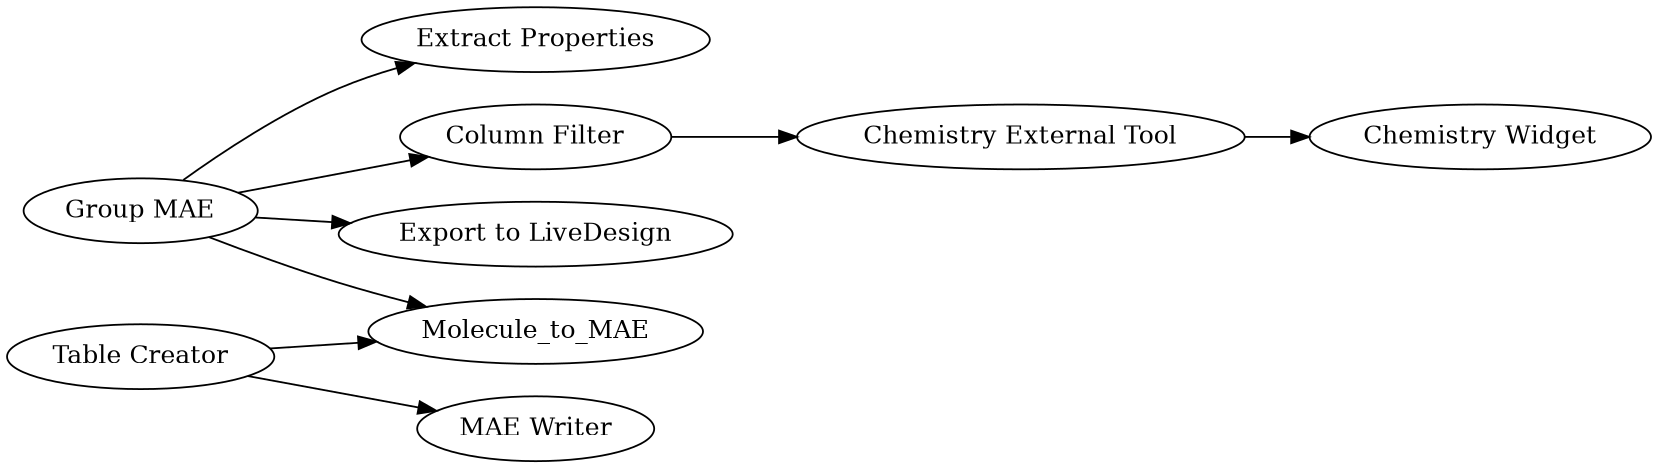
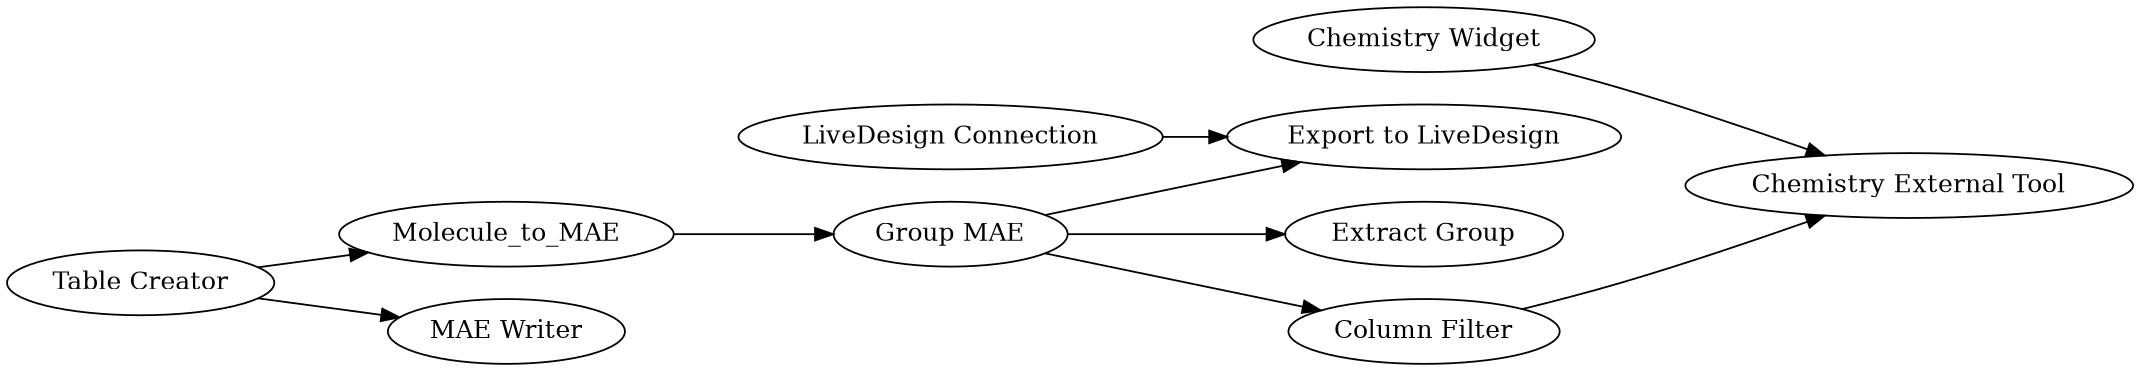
node "Extract Properties": label "Extract Properties" -> "Extract Group"
node "LiveDesign Connection": added
edge "Chemistry External Tool" -> "Chemistry Widget": reversed
edge "Group MAE" -> "Molecule_to_MAE": reversed
